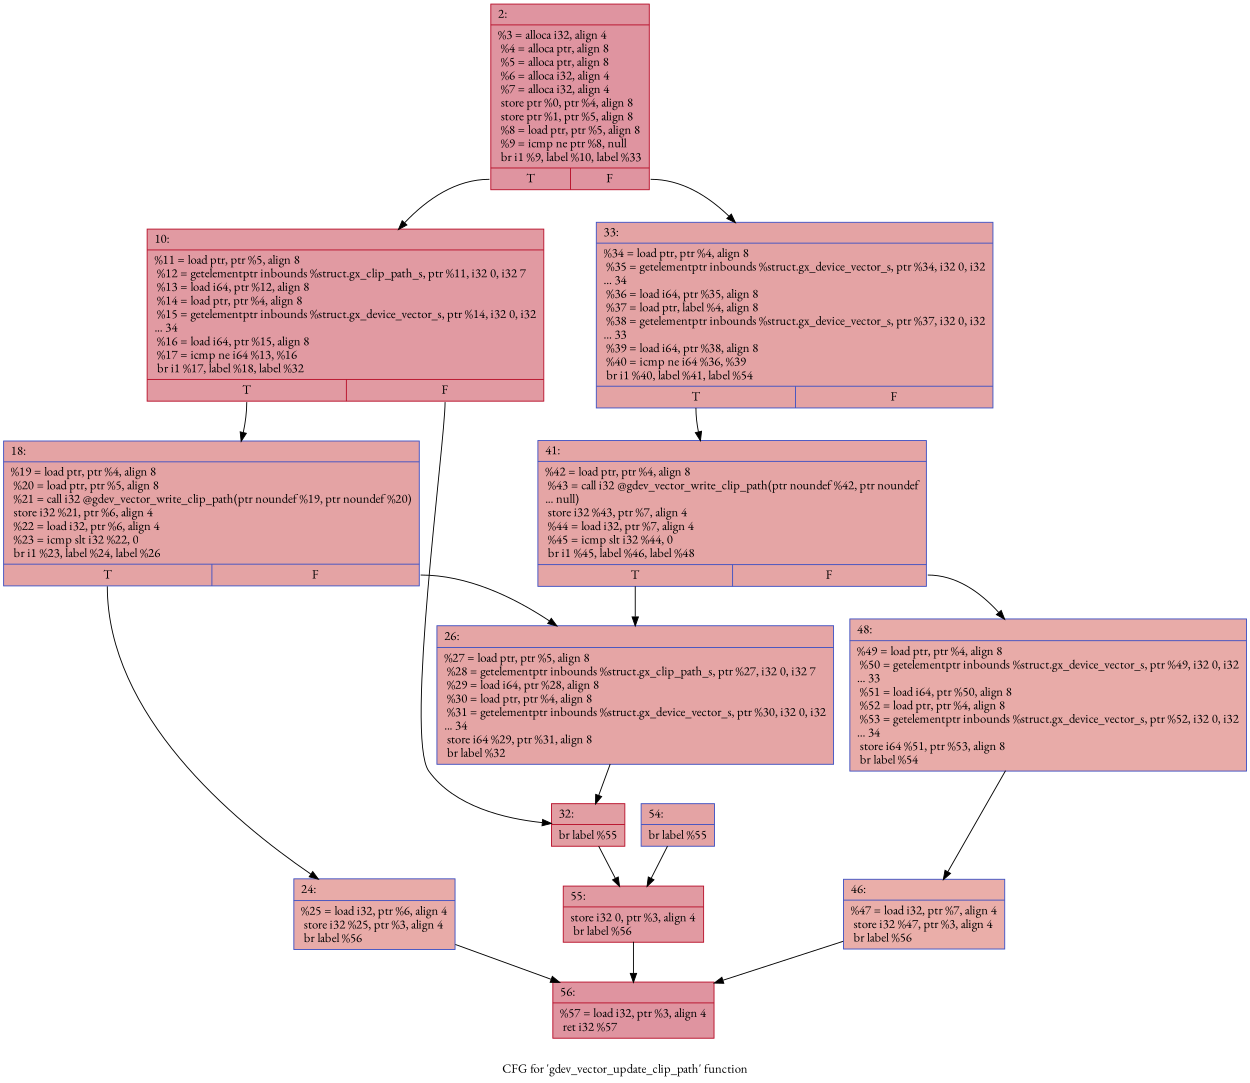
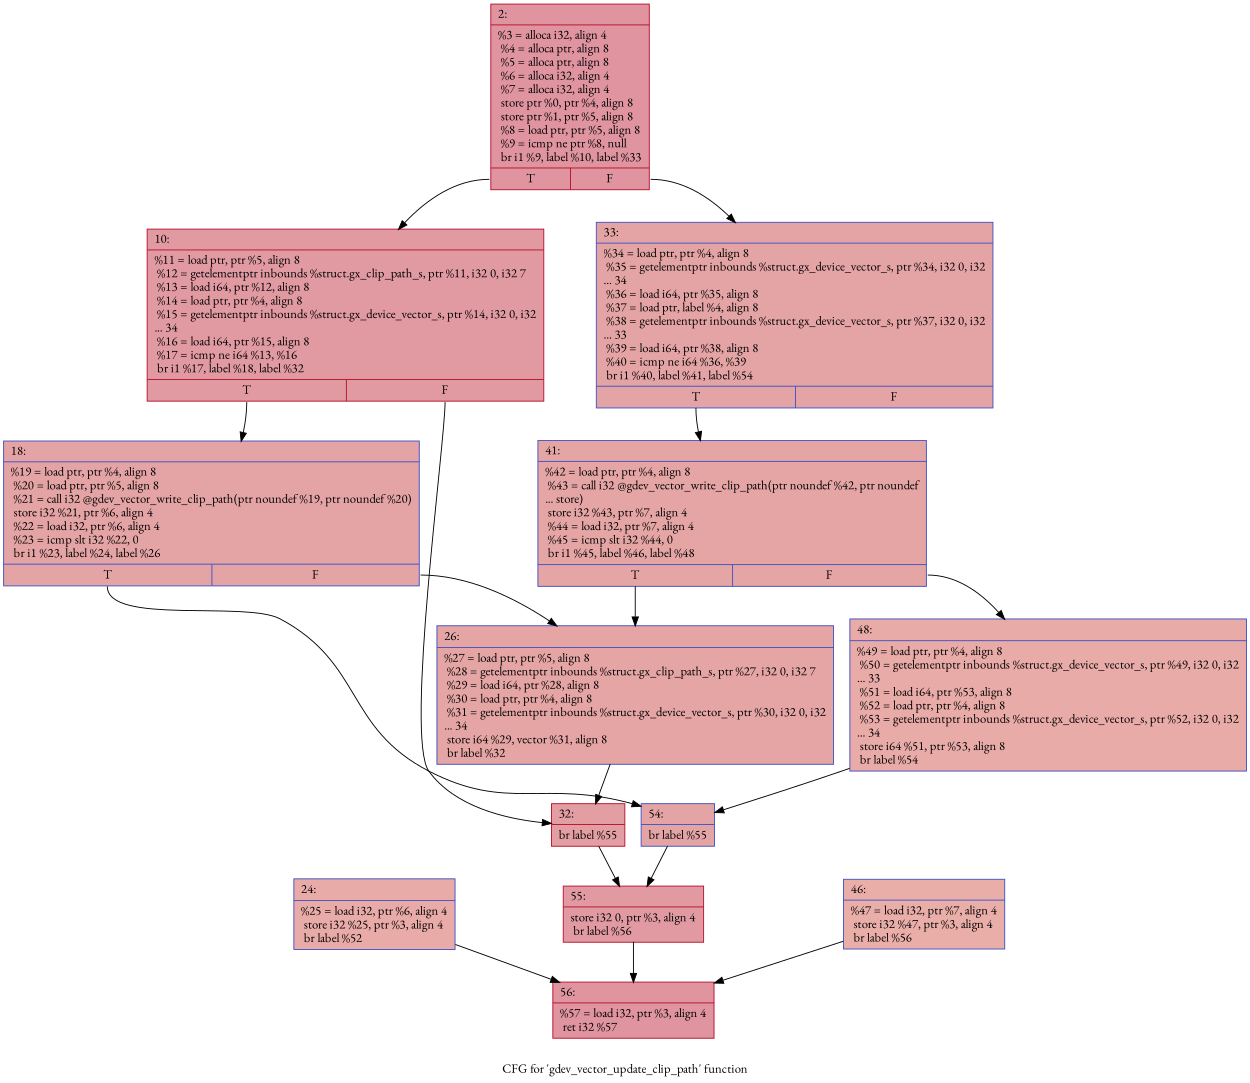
node "41:": text "... null)" -> "... store)"
node "48:": text "%51 = load i64, ptr %50, align 8" -> "%51 = load i64, ptr %53, align 8"
node "26:": text "store i64 %29, ptr %31, align 8" -> "store i64 %29, vector %31, align 8"
edge "18:" -> "24:": now "18:" -> "54:"
edge "48:" -> "46:": now "48:" -> "54:"
node "24:": text "br label %56" -> "br label %52"
